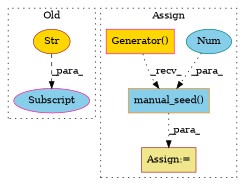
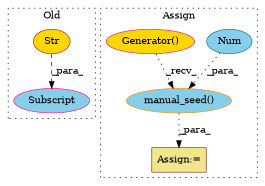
node "Generator()": shape box -> ellipse
node "manual_seed()": shape box -> ellipse
